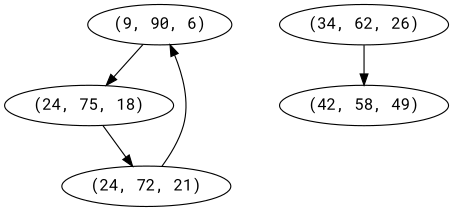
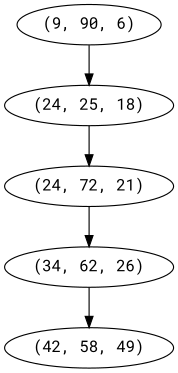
node "(24, 75, 18)": label "(24, 75, 18)" -> "(24, 25, 18)"
edge "(24, 72, 21)" -> "(9, 90, 6)": now "(24, 72, 21)" -> "(34, 62, 26)"
